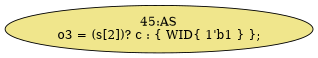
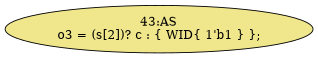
node "45:AS o3 = (s[2])? c : { WID{ 1'b1 } };": label "45:AS o3 = (s[2])? c : { WID{ 1'b1 } };" -> "43:AS o3 = (s[2])? c : { WID{ 1'b1 } };"
